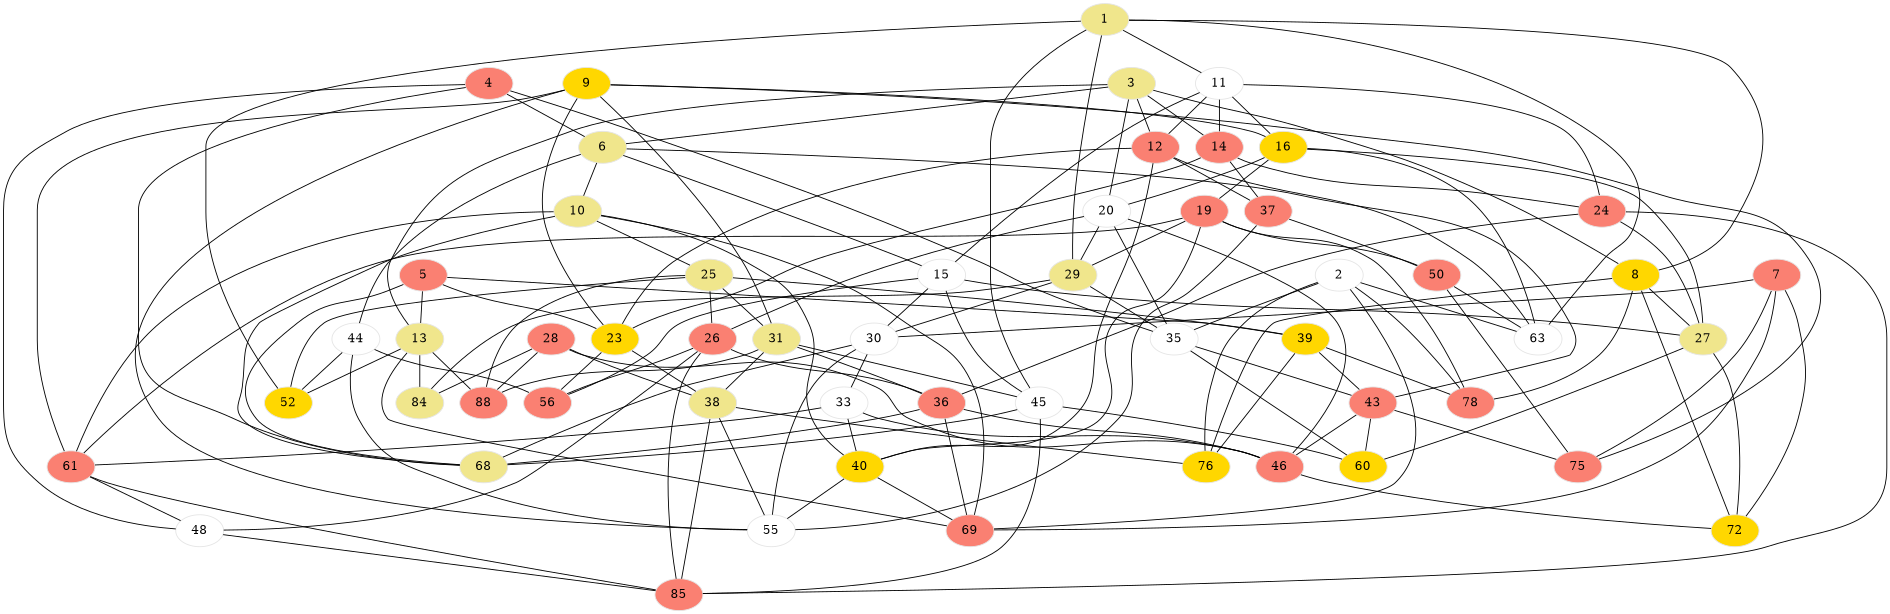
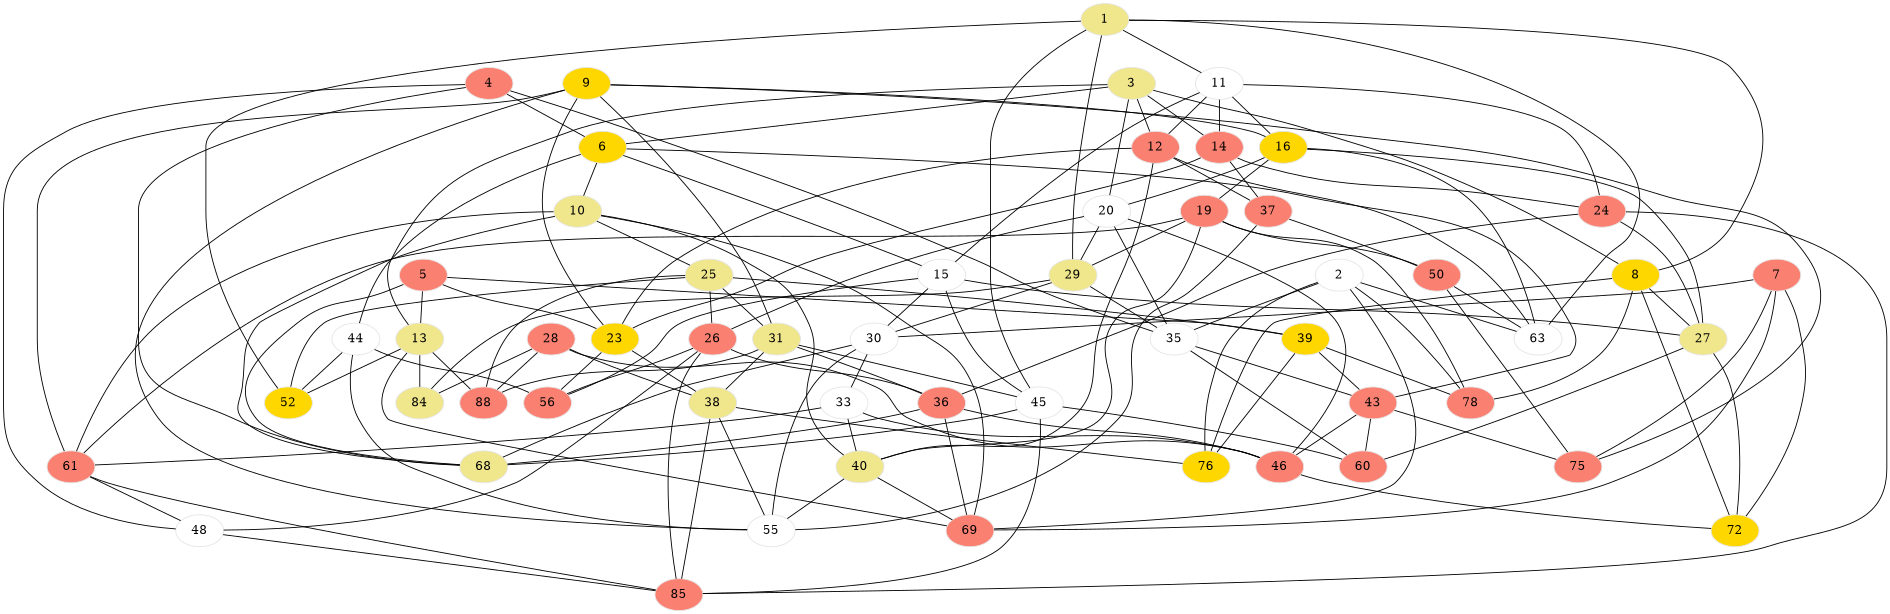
node "6": fillcolor khaki -> gold
node "40": fillcolor gold -> khaki
node "60": fillcolor gold -> salmon
